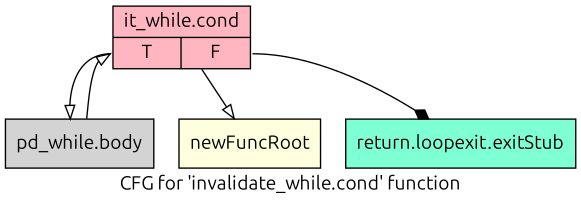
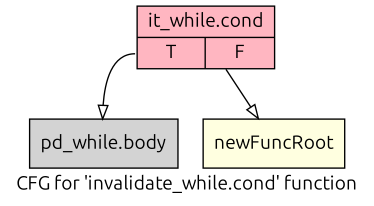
edge "pd_while.body" -> "it_while.cond": removed
node "return.loopexit.exitStub": removed
